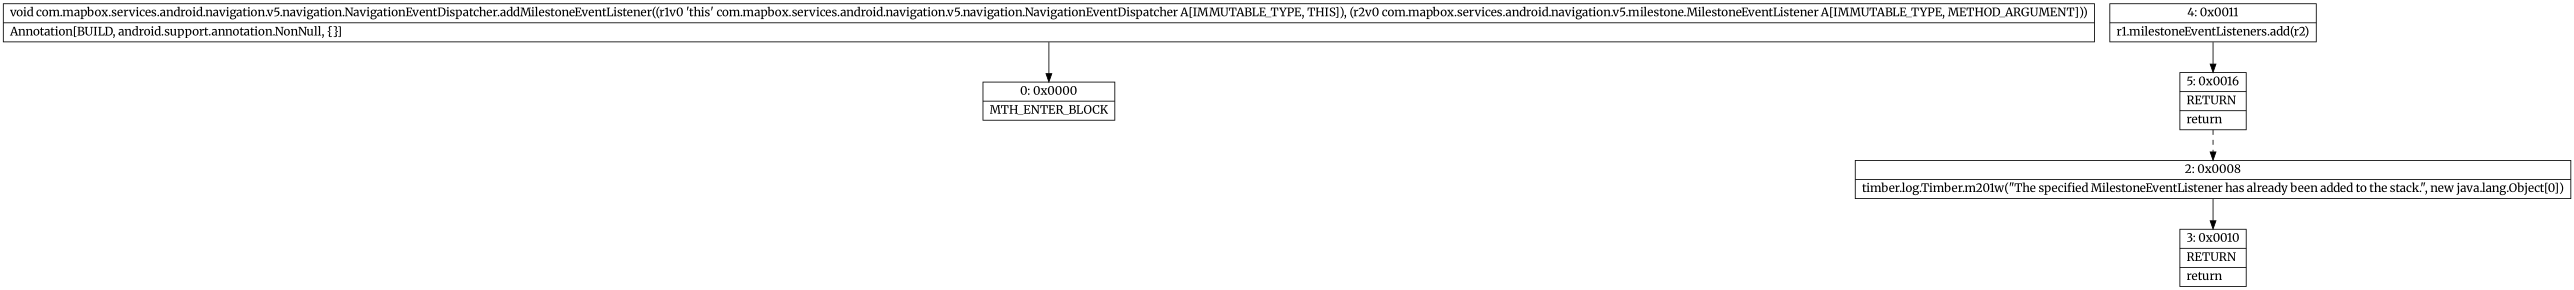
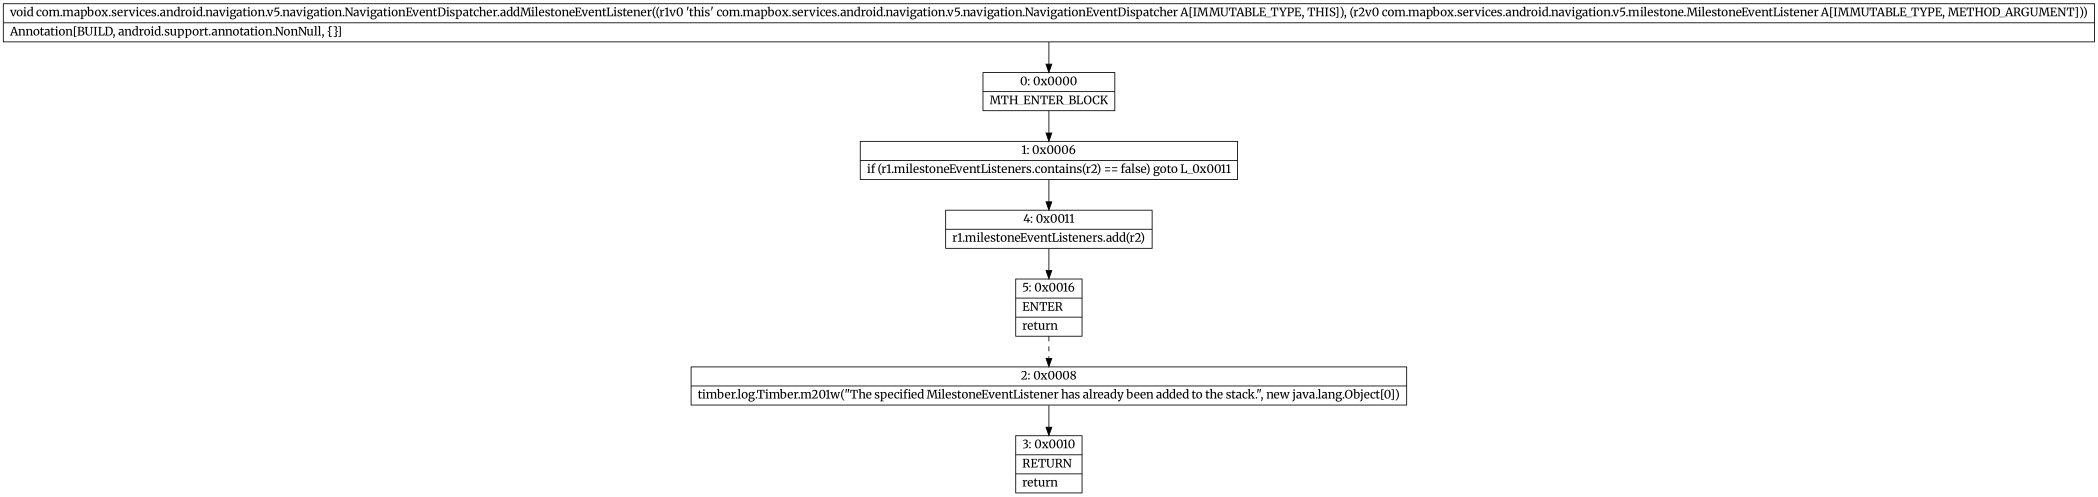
node "5: 0x0016": text "RETURN" -> "ENTER"
node "1: 0x0006": added
